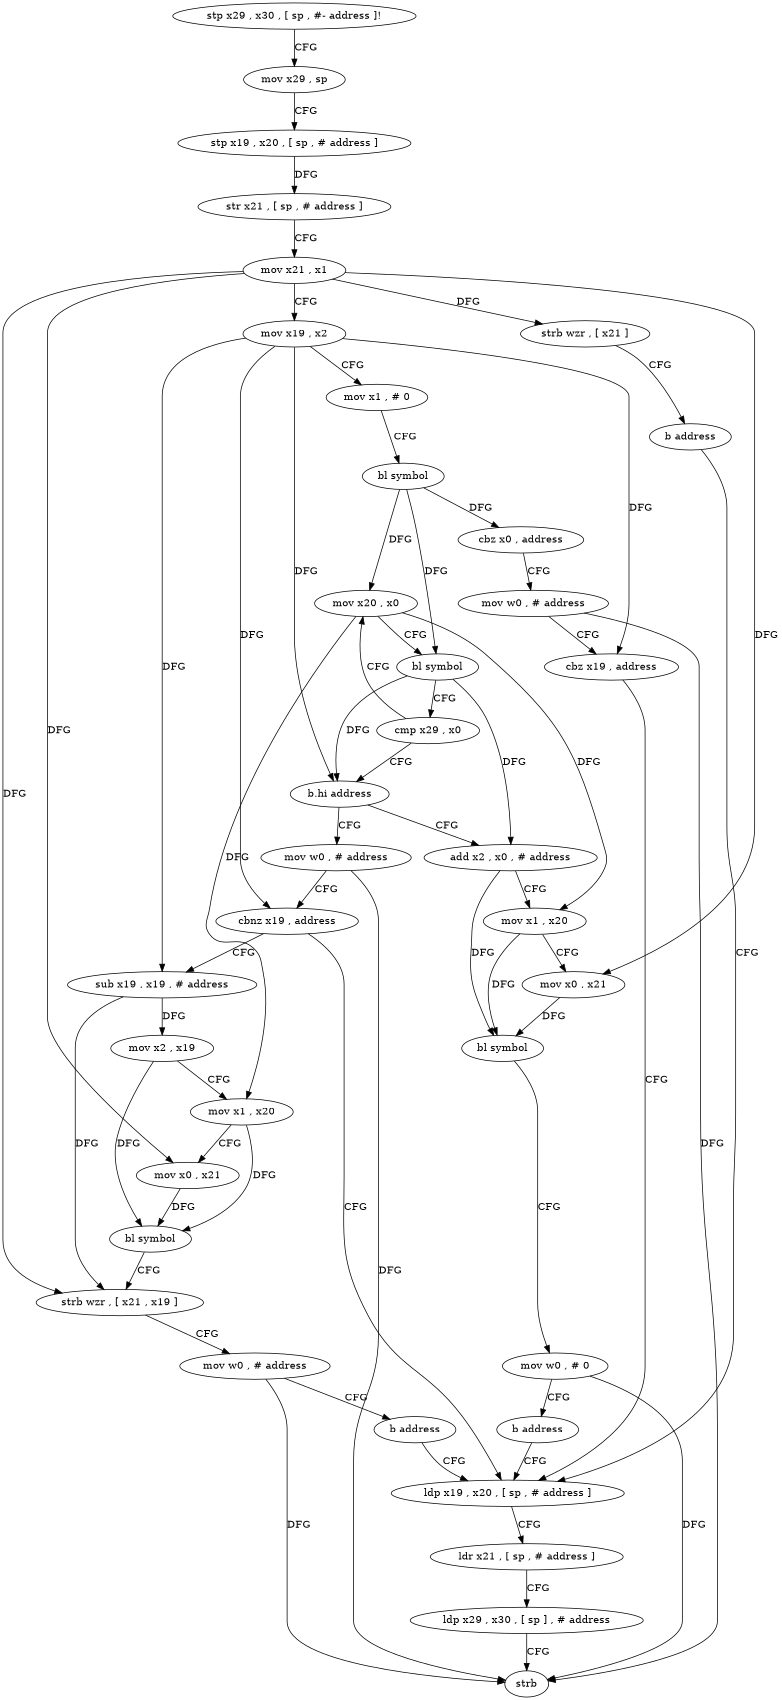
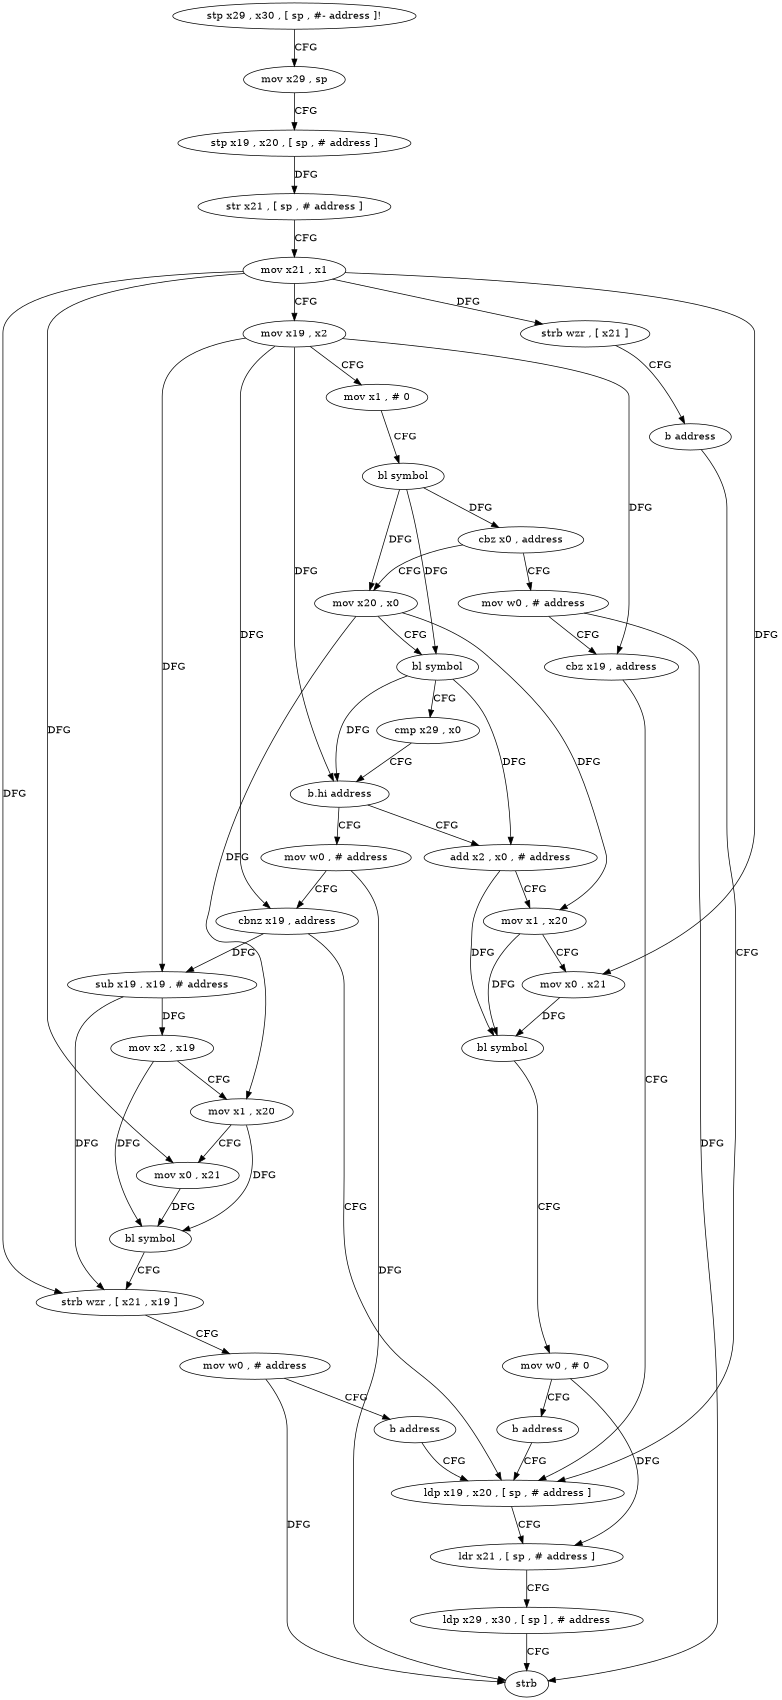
edge "cmp x29 , x0" -> "mov x20 , x0": now "cbz x0 , address" -> "mov x20 , x0"
edge "cbnz x19 , address" -> "sub x19 , x19 , # address": label "CFG" -> "DFG"
edge "mov w0 , # 0" -> "strb": now "mov w0 , # 0" -> "ldr x21 , [ sp , # address ]"
